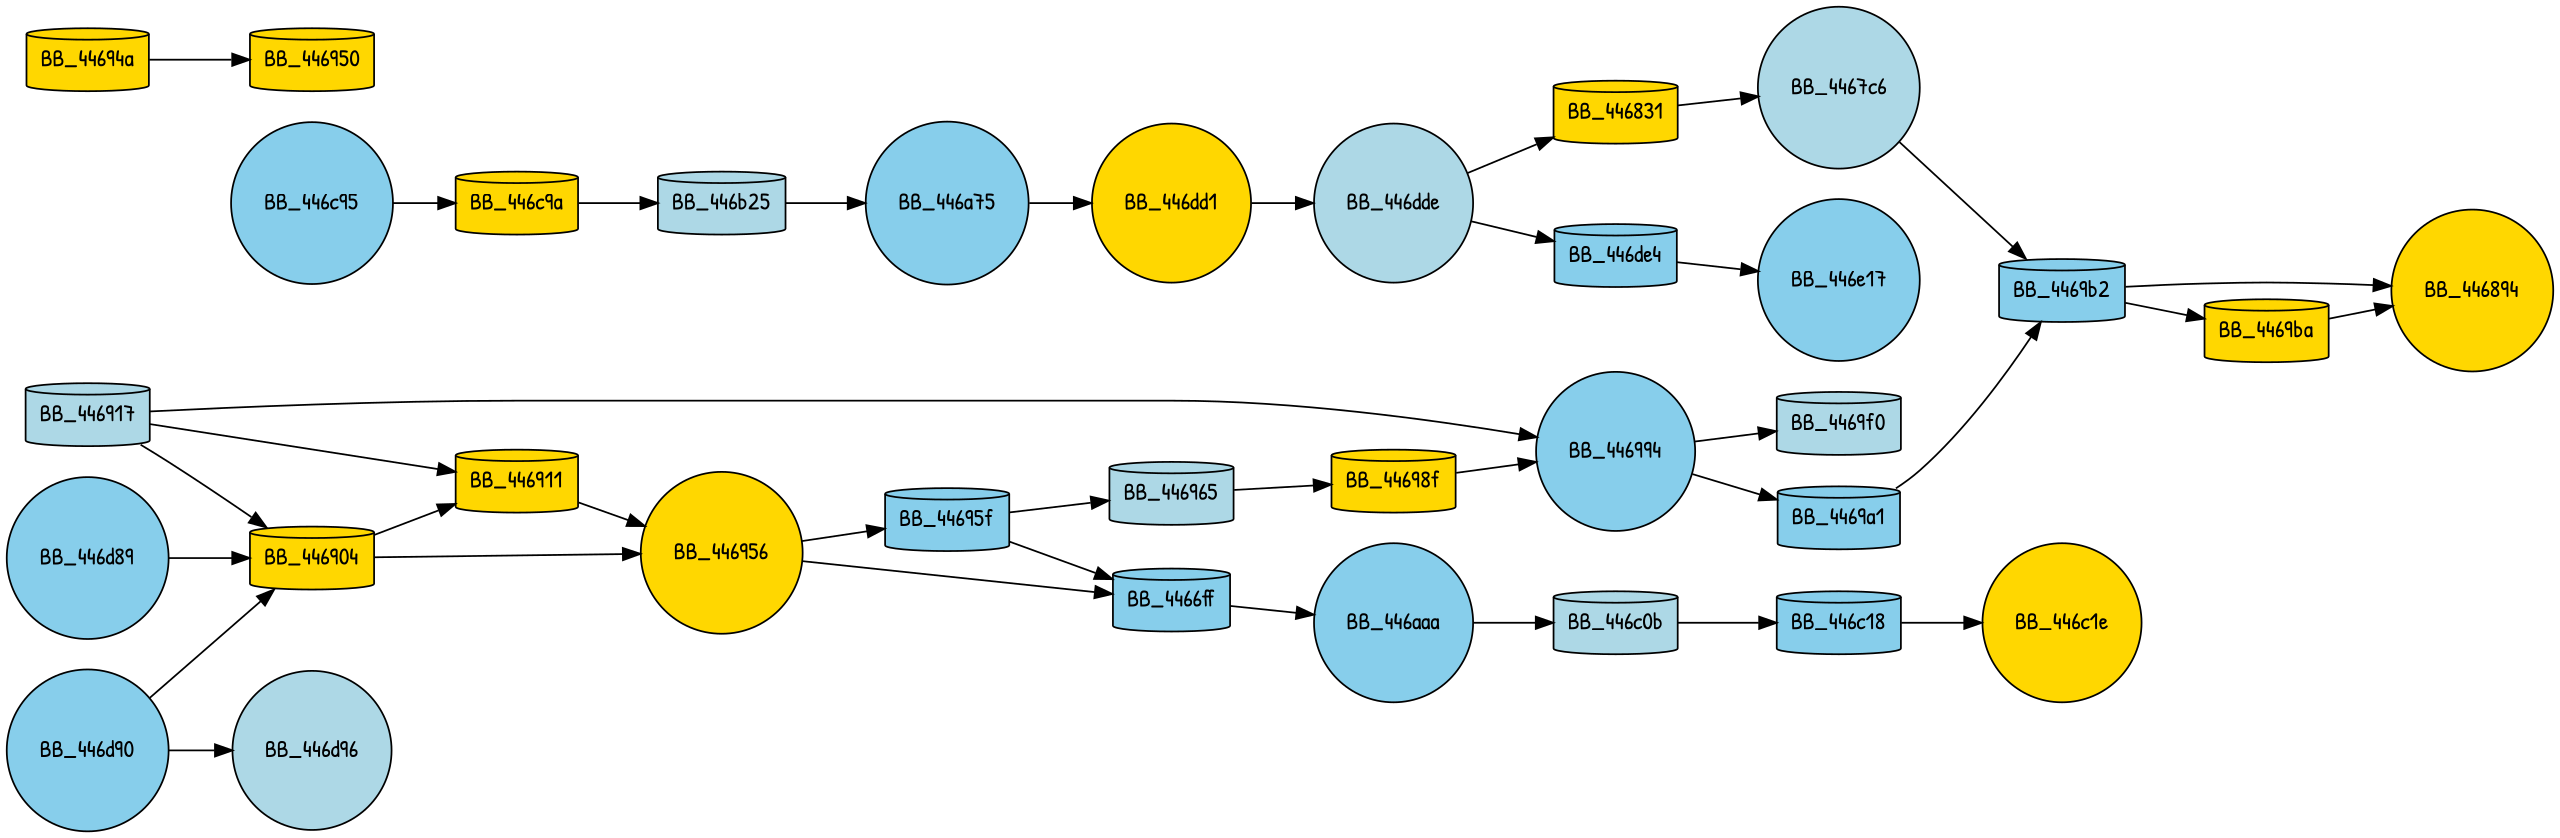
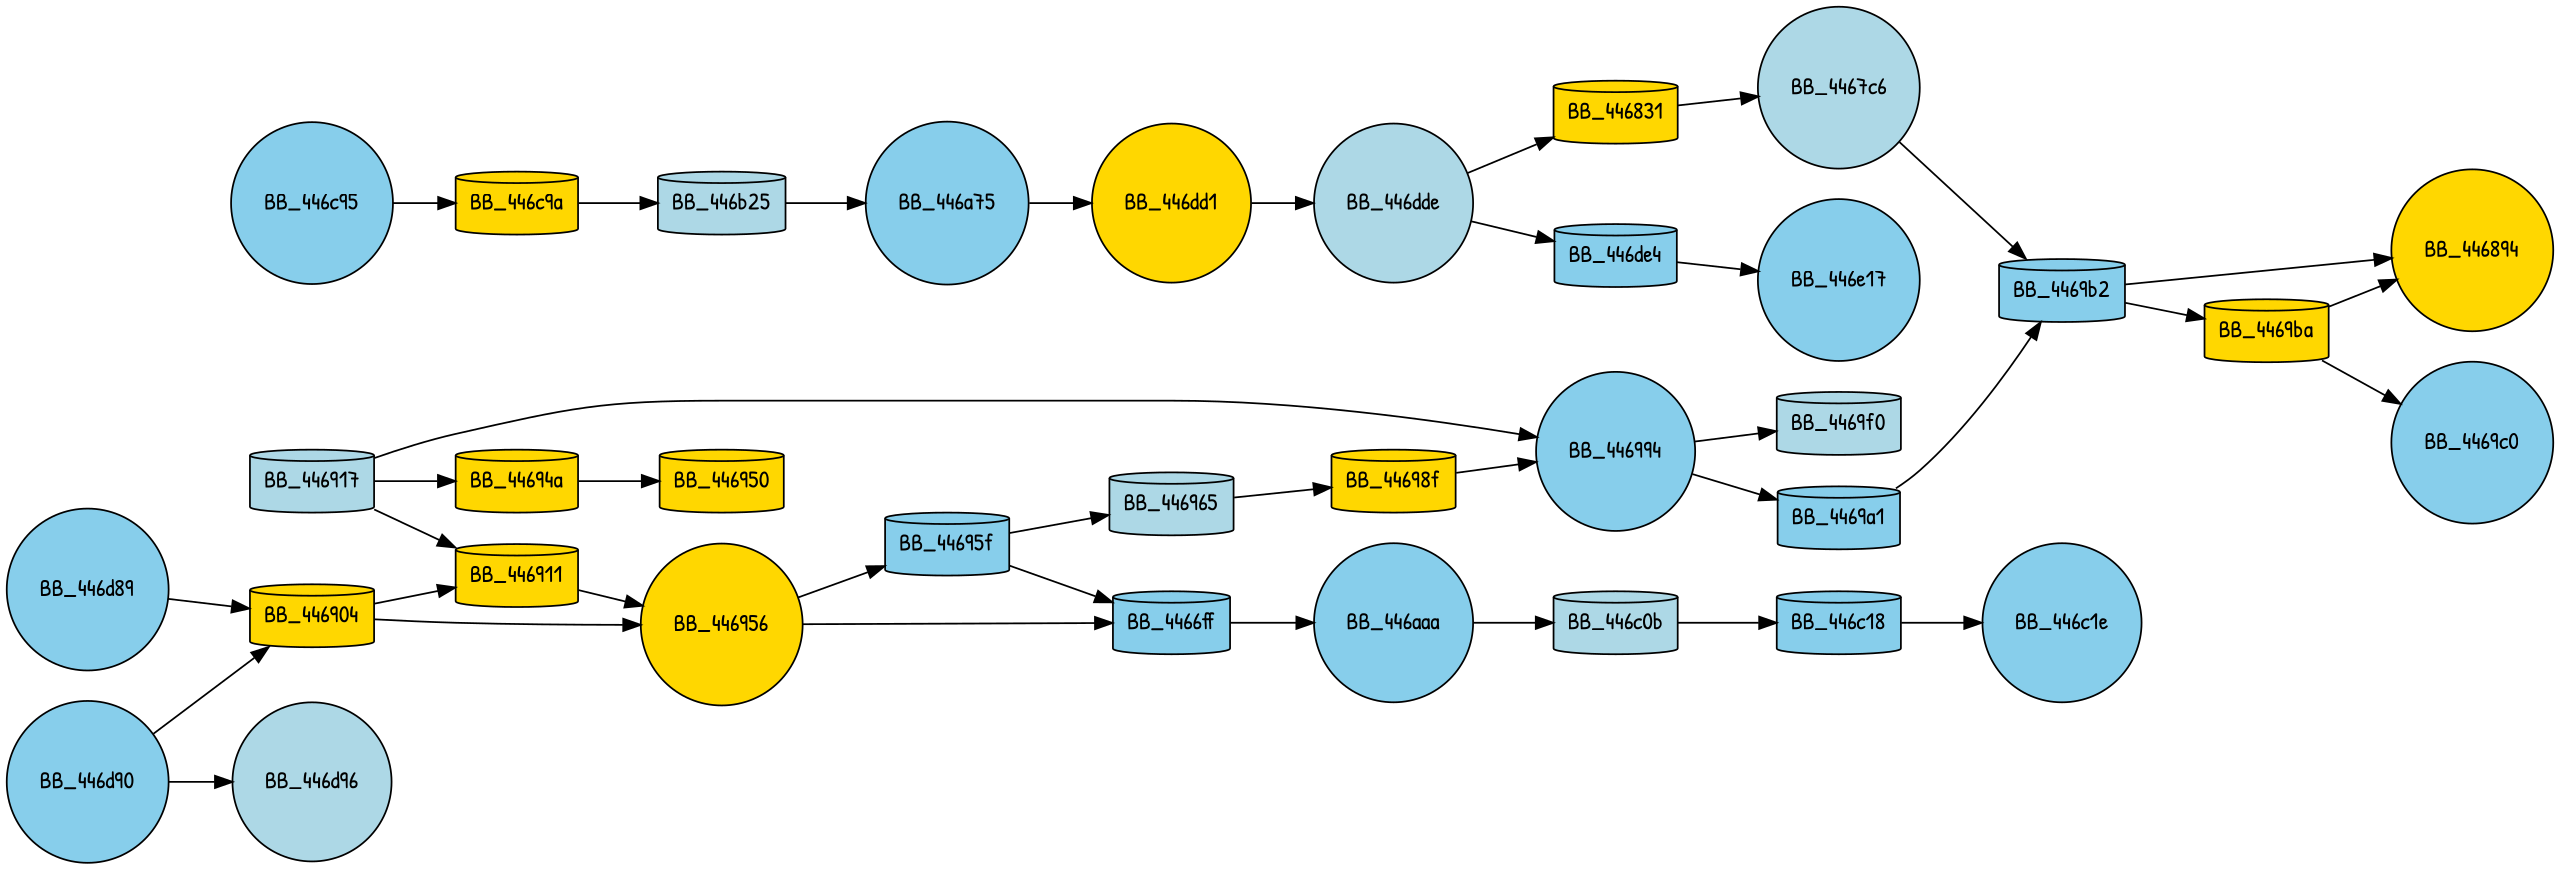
node "BB_4469c0": added
edge "BB_446917" -> "BB_446904": now "BB_446917" -> "BB_44694a"
node "BB_446c1e": fillcolor gold -> skyblue
